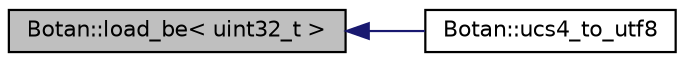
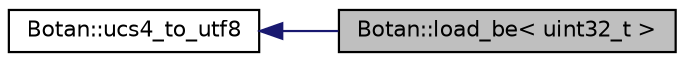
edge "Botan::ucs4_to_utf8" -> "Botan::load_be< uint32_t >": reversed
